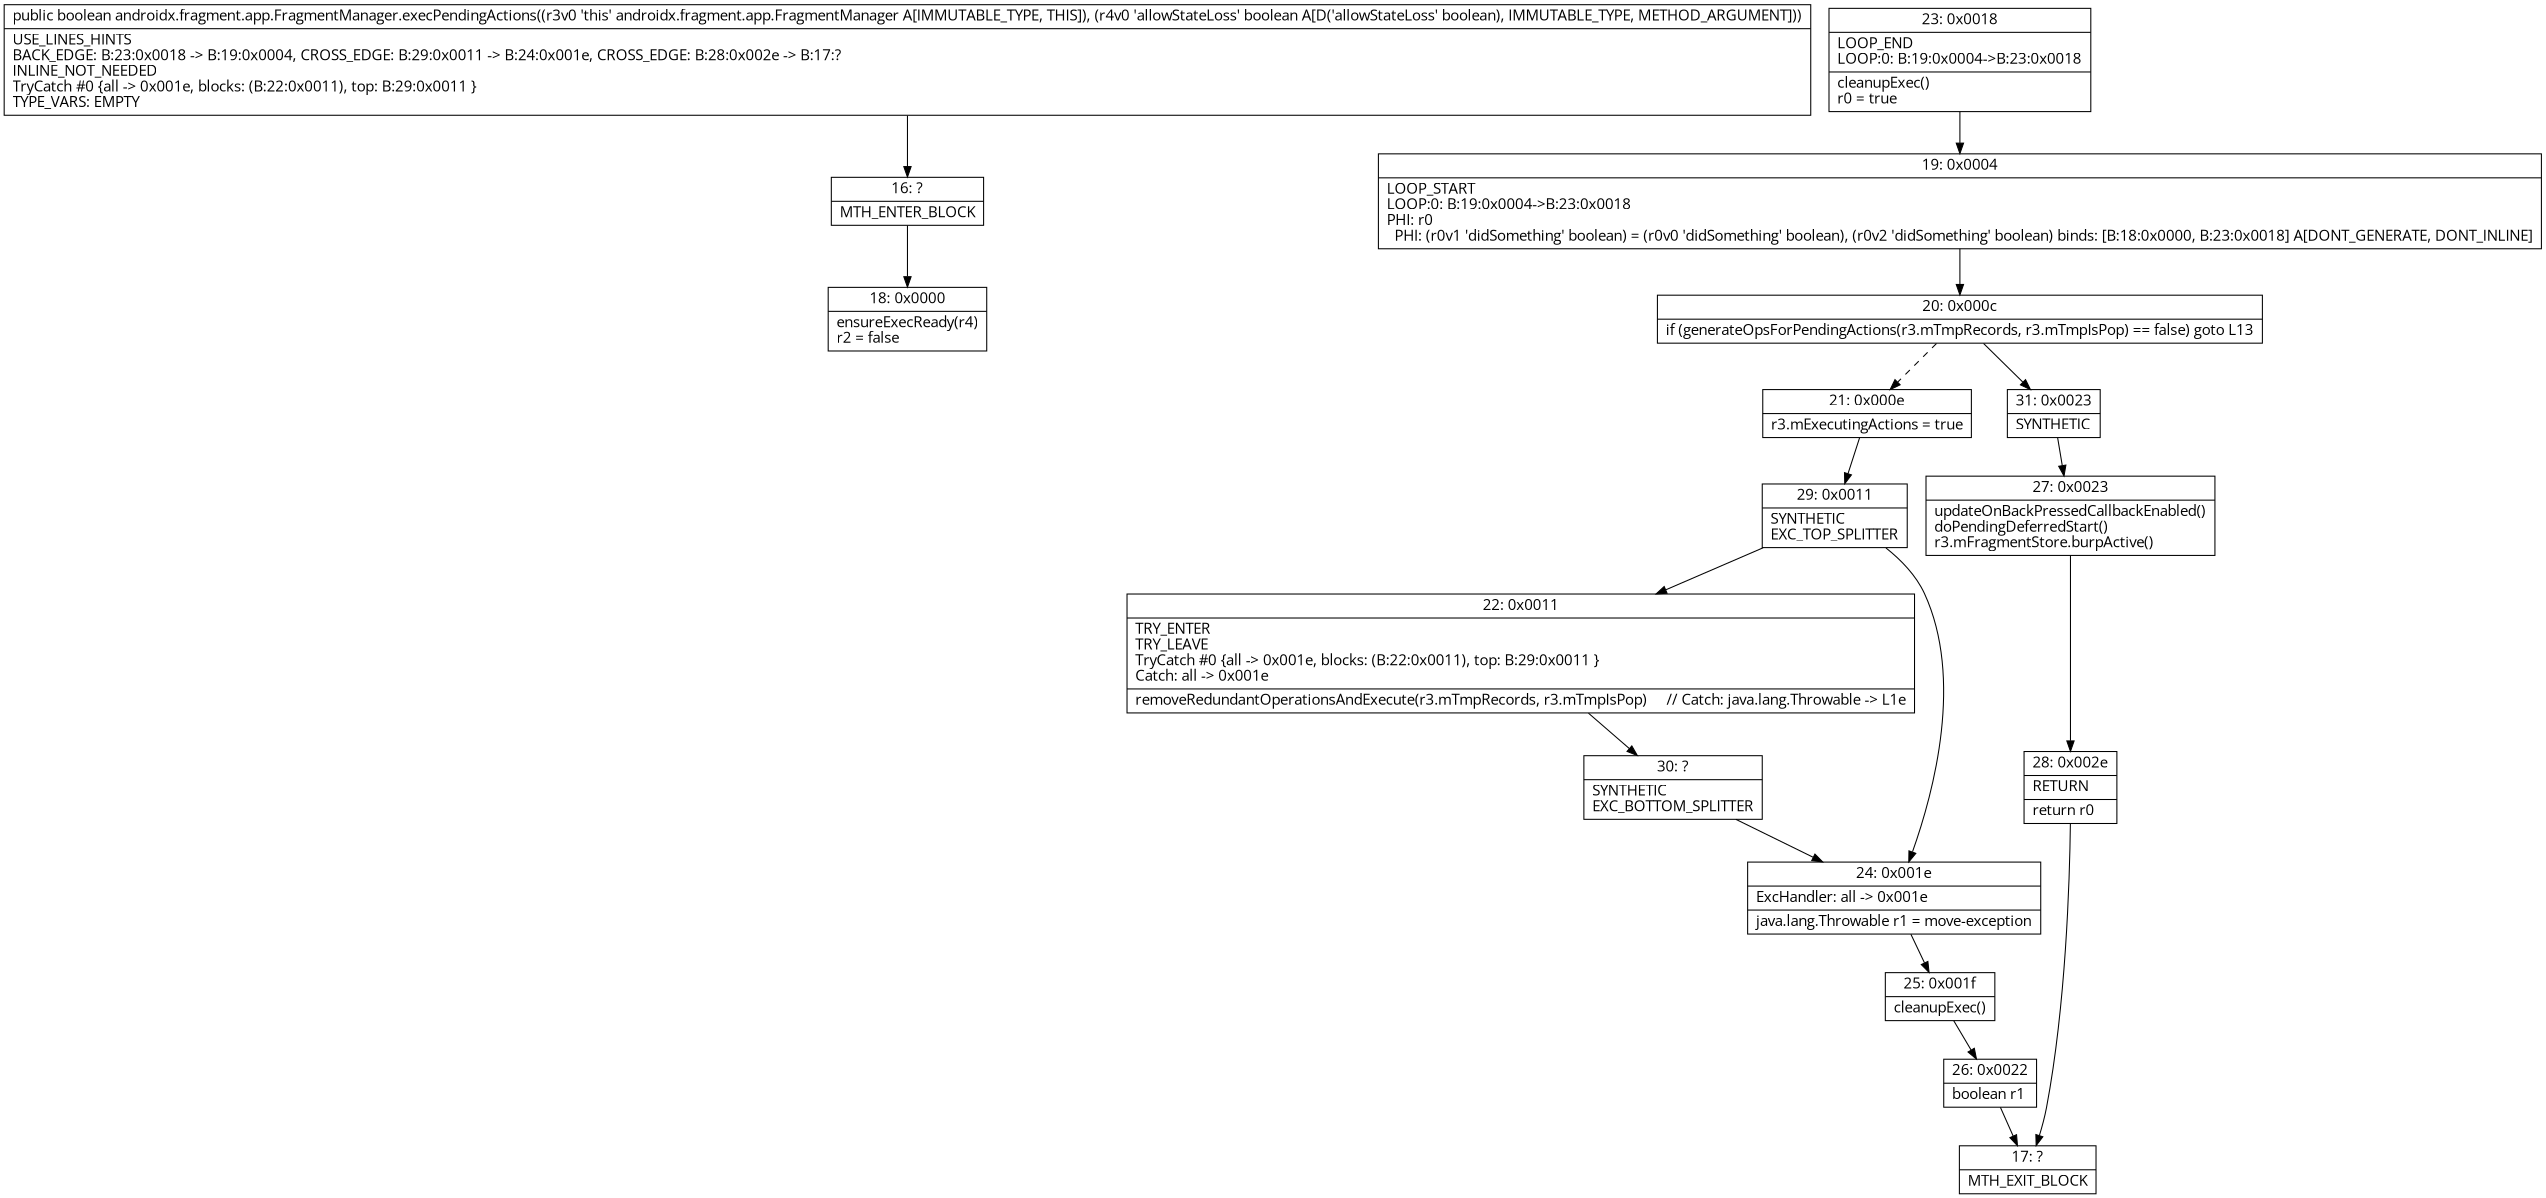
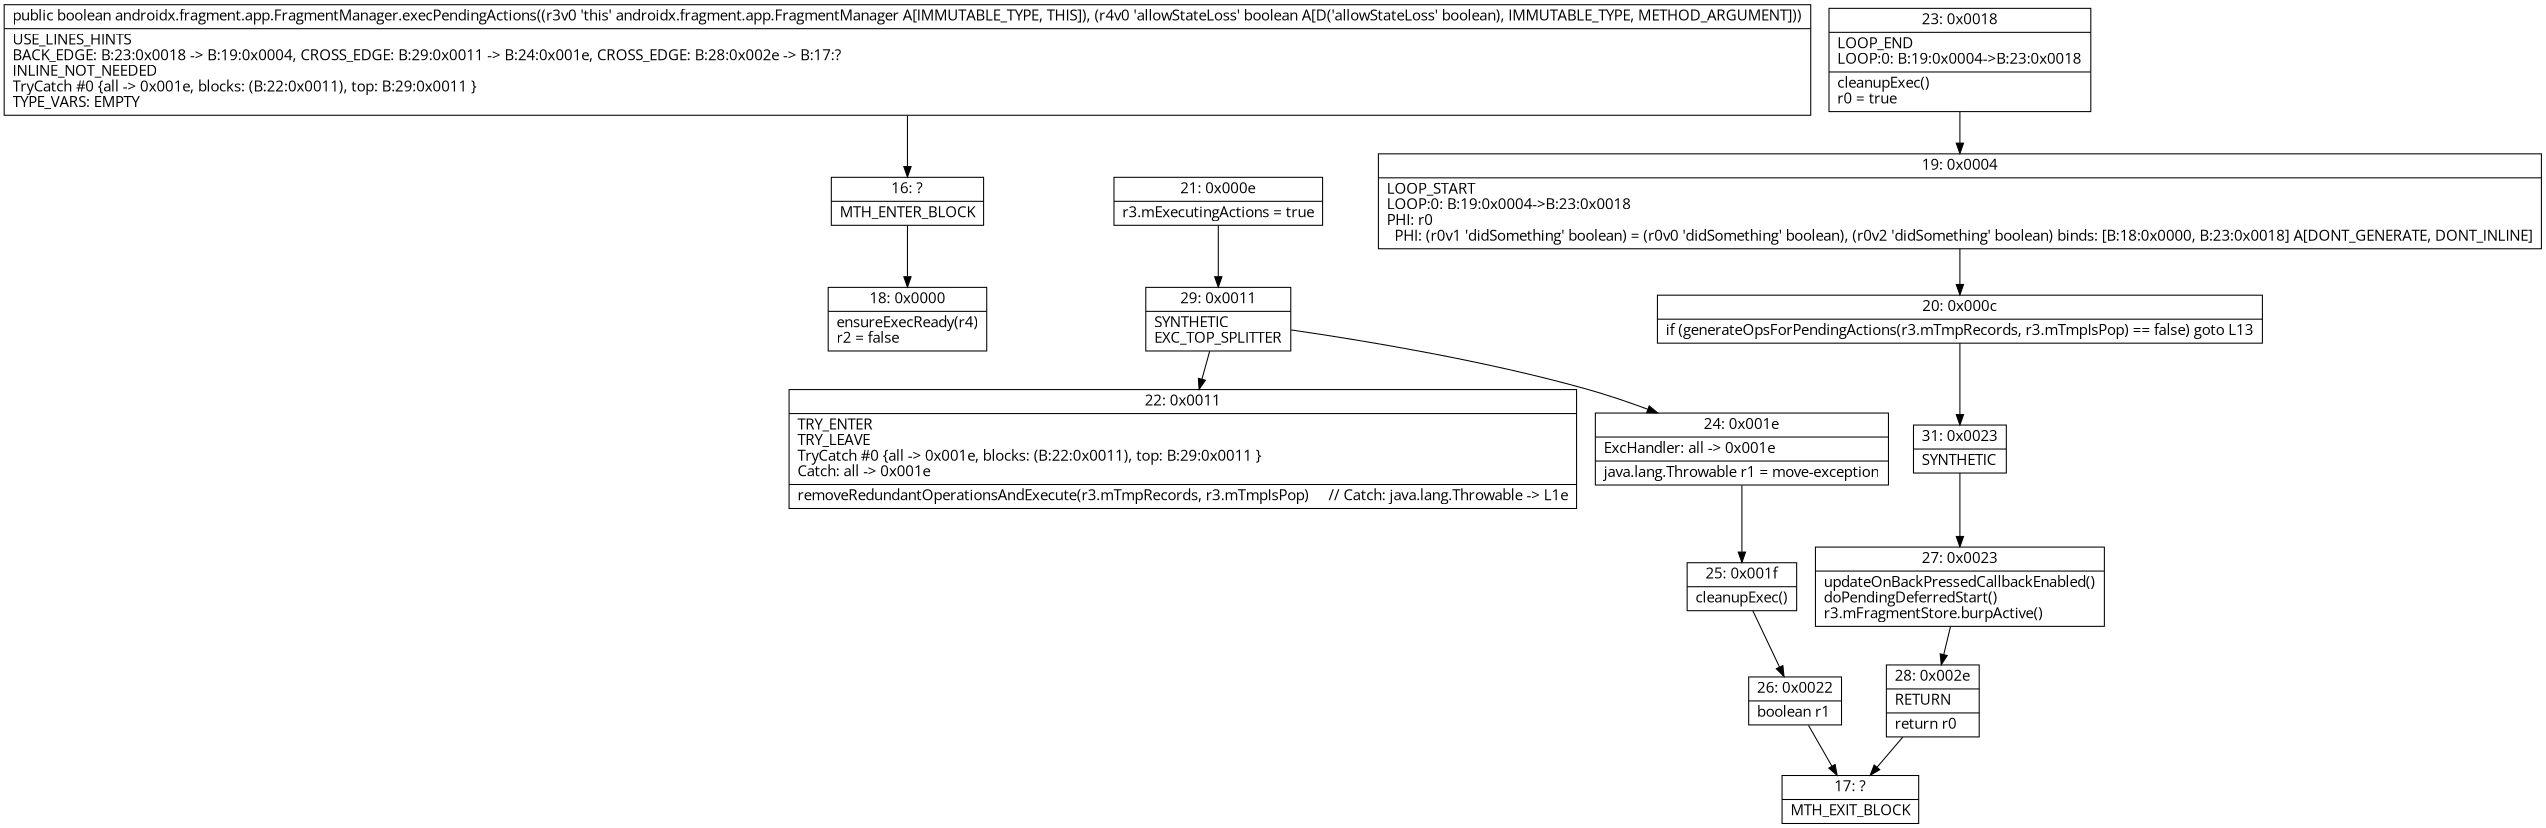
edge "20: 0x000c" -> "21: 0x000e": removed
node "30: ?": removed
